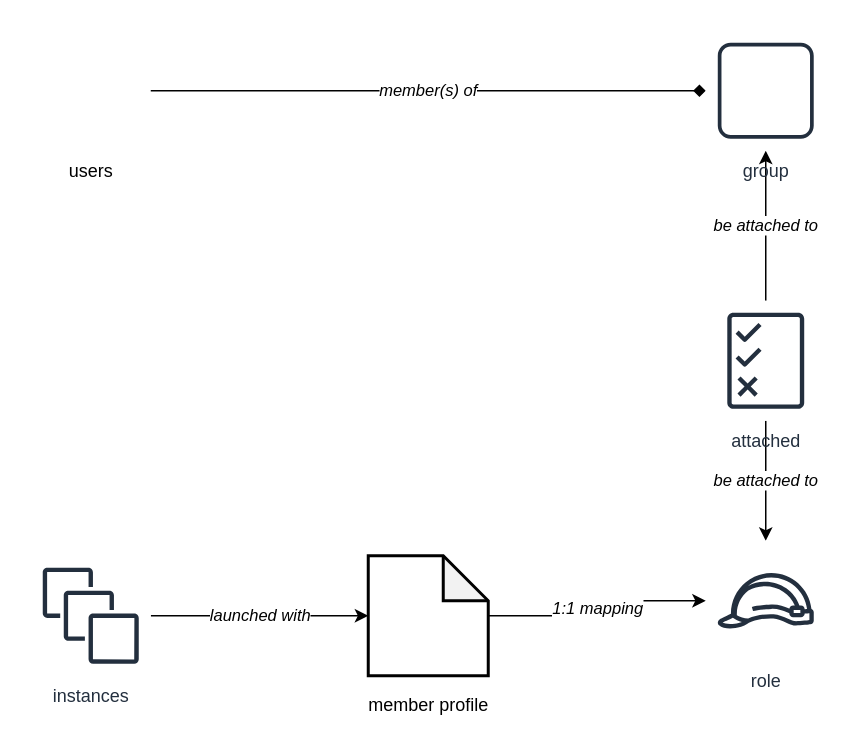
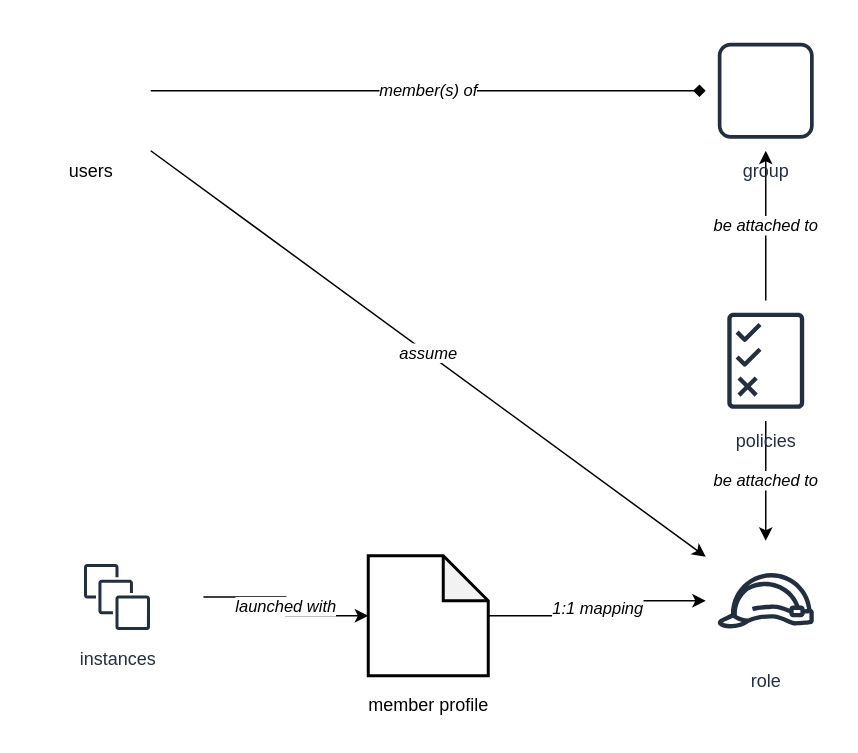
edge "users" -> "role": added, label "assume"
node "attached": label "attached" -> "policies"
node "instances": size 120x120 -> 173x83
